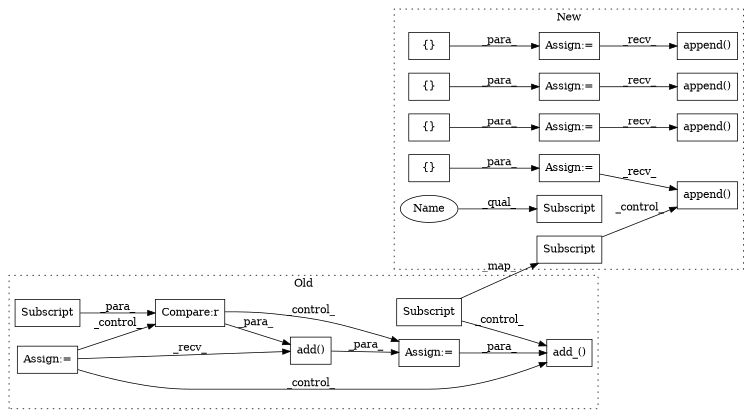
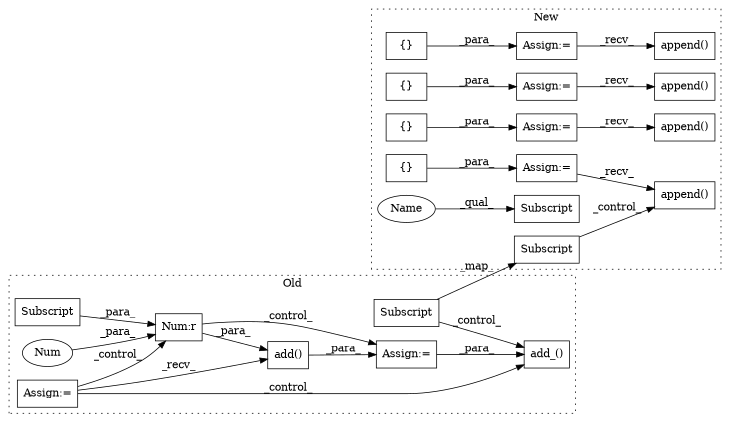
node "Compare:r": label "Compare:r" -> "Num:r"
node "Num": added
